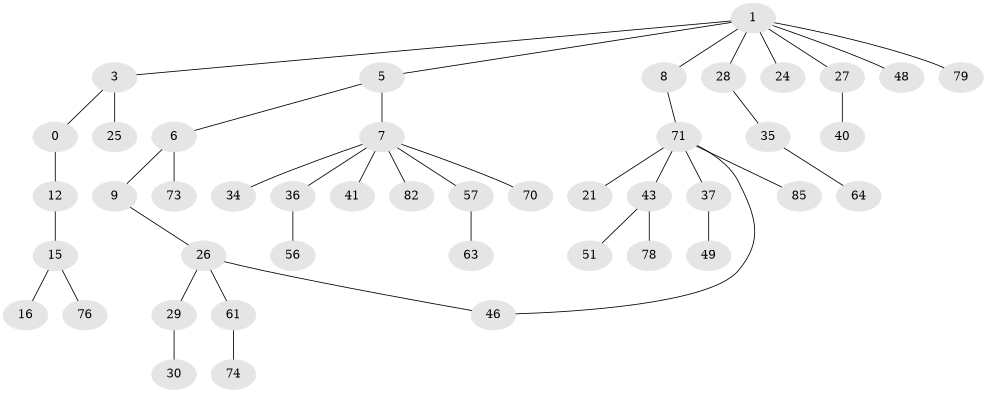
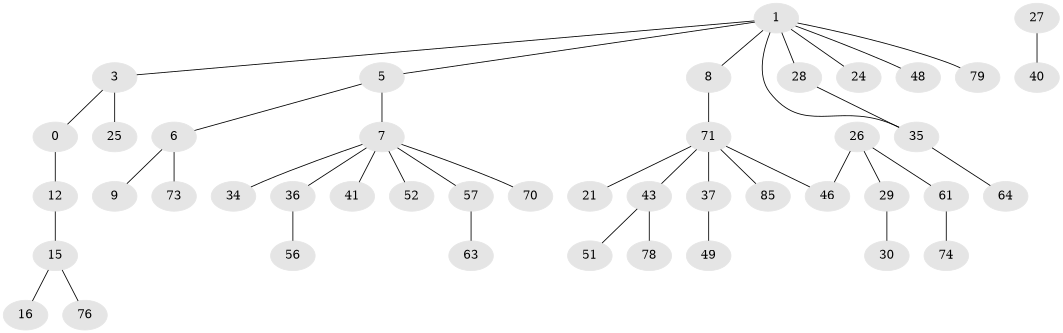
edge "1" -- "27": now "1" -- "35"
node "82": label "82" -> "52"
edge "9" -- "26": removed
